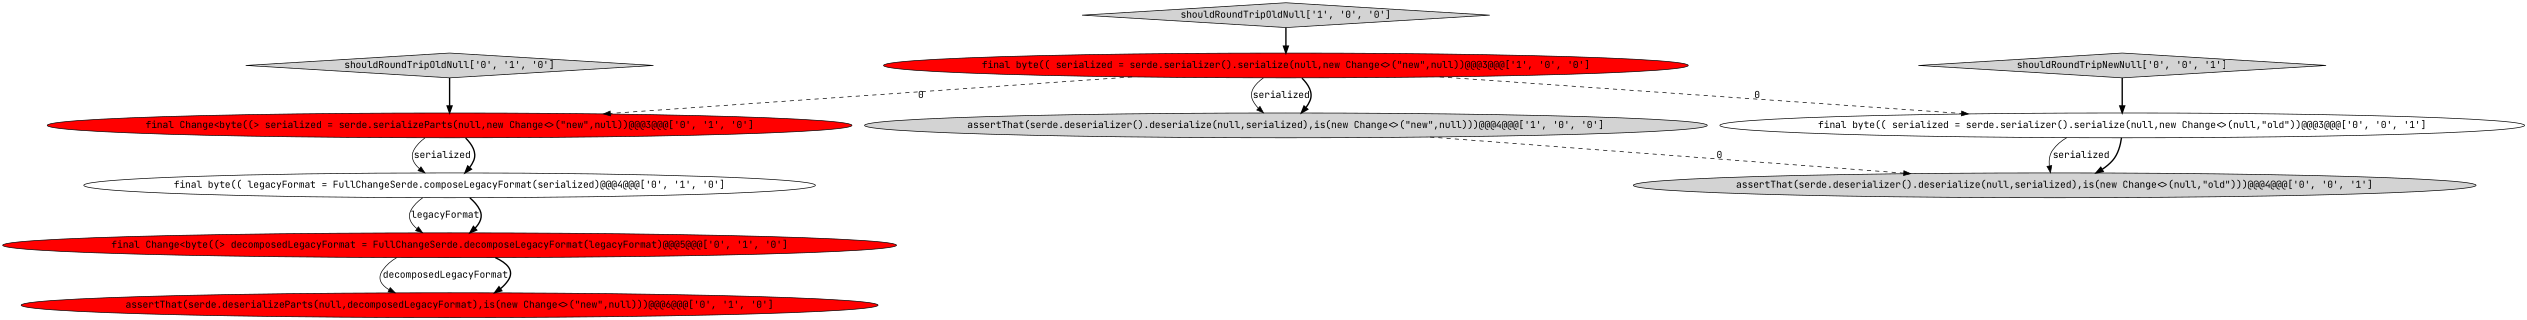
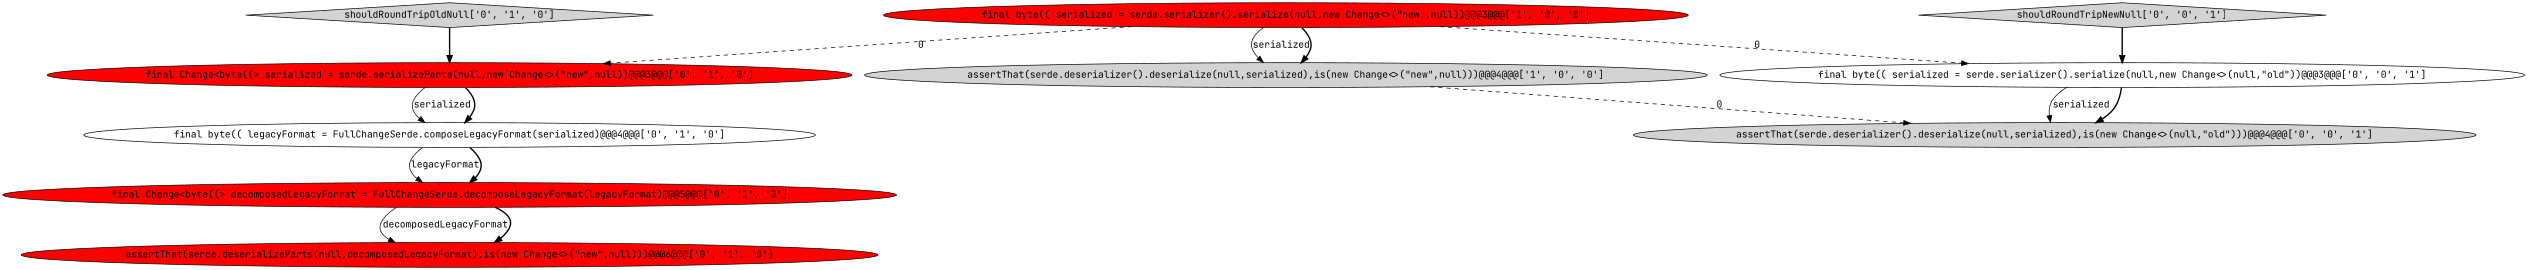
node "shouldRoundTripOldNull['1', '0', '0']": removed
